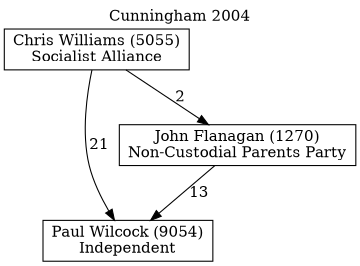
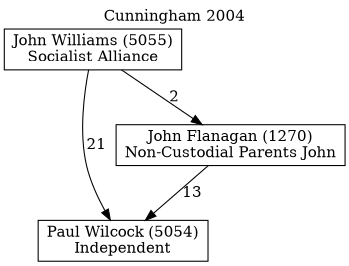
node "Chris Williams (5055) Socialist Alliance": label "Chris Williams (5055) Socialist Alliance" -> "John Williams (5055) Socialist Alliance"
node "John Flanagan (1270) Non-Custodial Parents Party": label "John Flanagan (1270) Non-Custodial Parents Party" -> "John Flanagan (1270) Non-Custodial Parents John"
node "Paul Wilcock (9054) Independent": label "Paul Wilcock (9054) Independent" -> "Paul Wilcock (5054) Independent"
